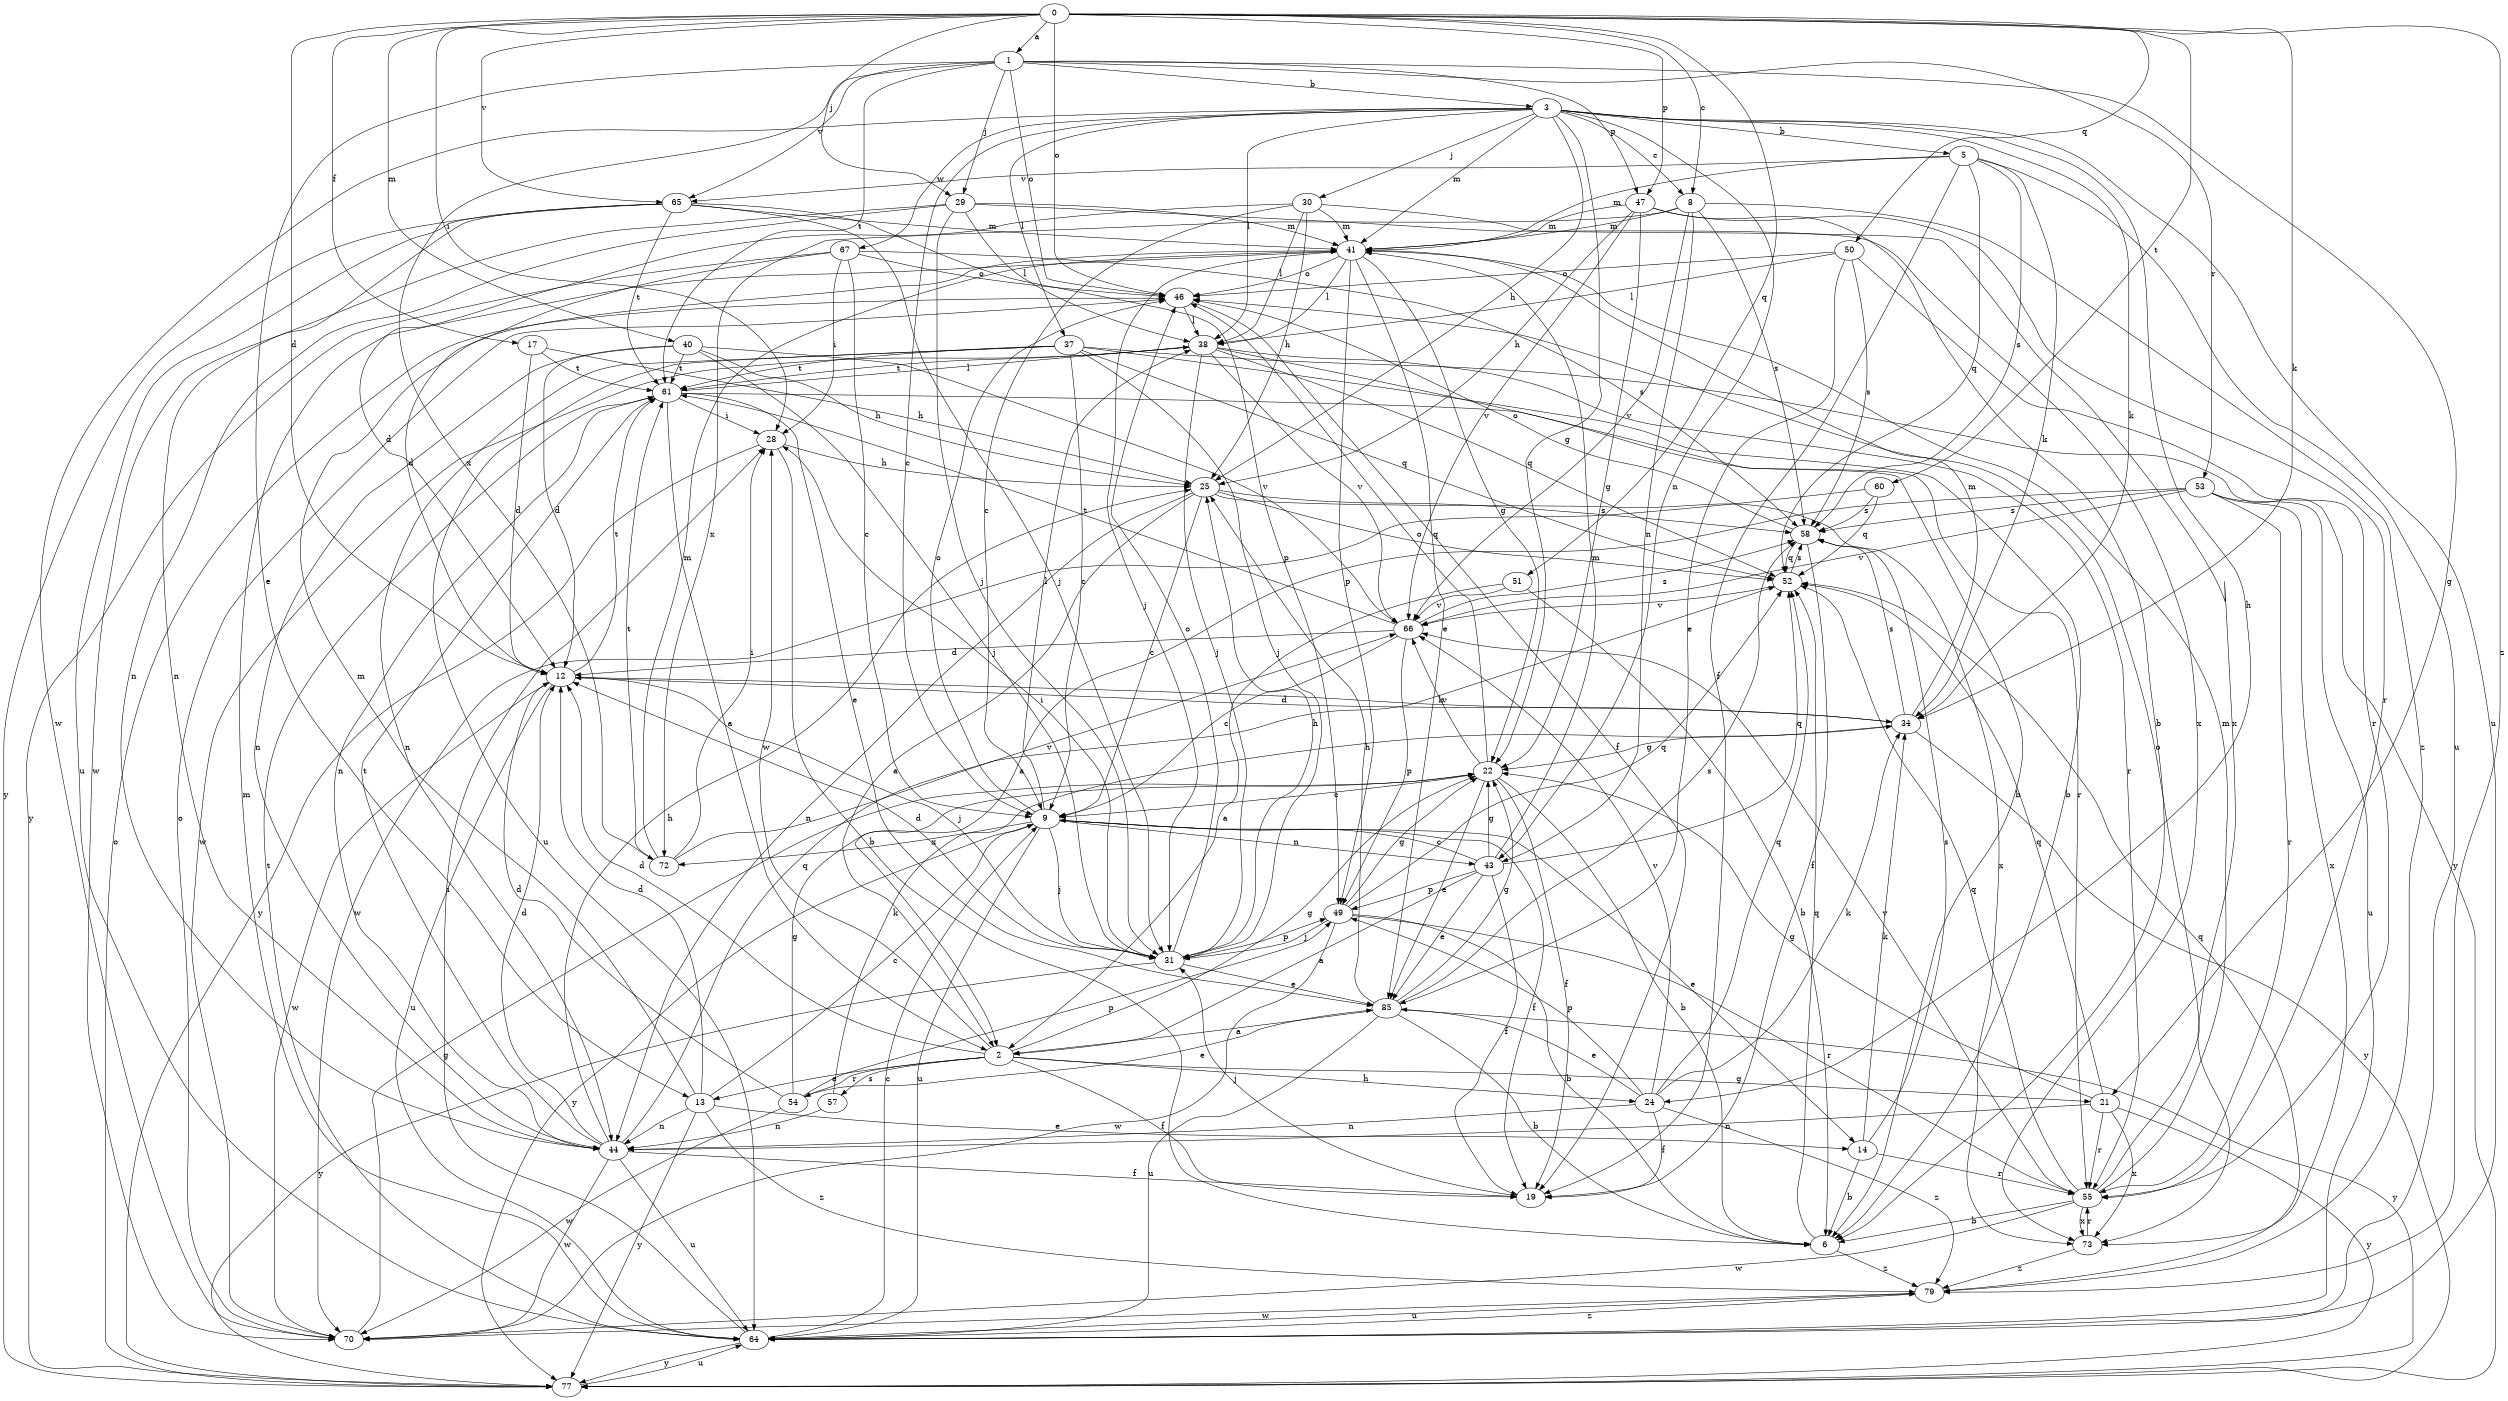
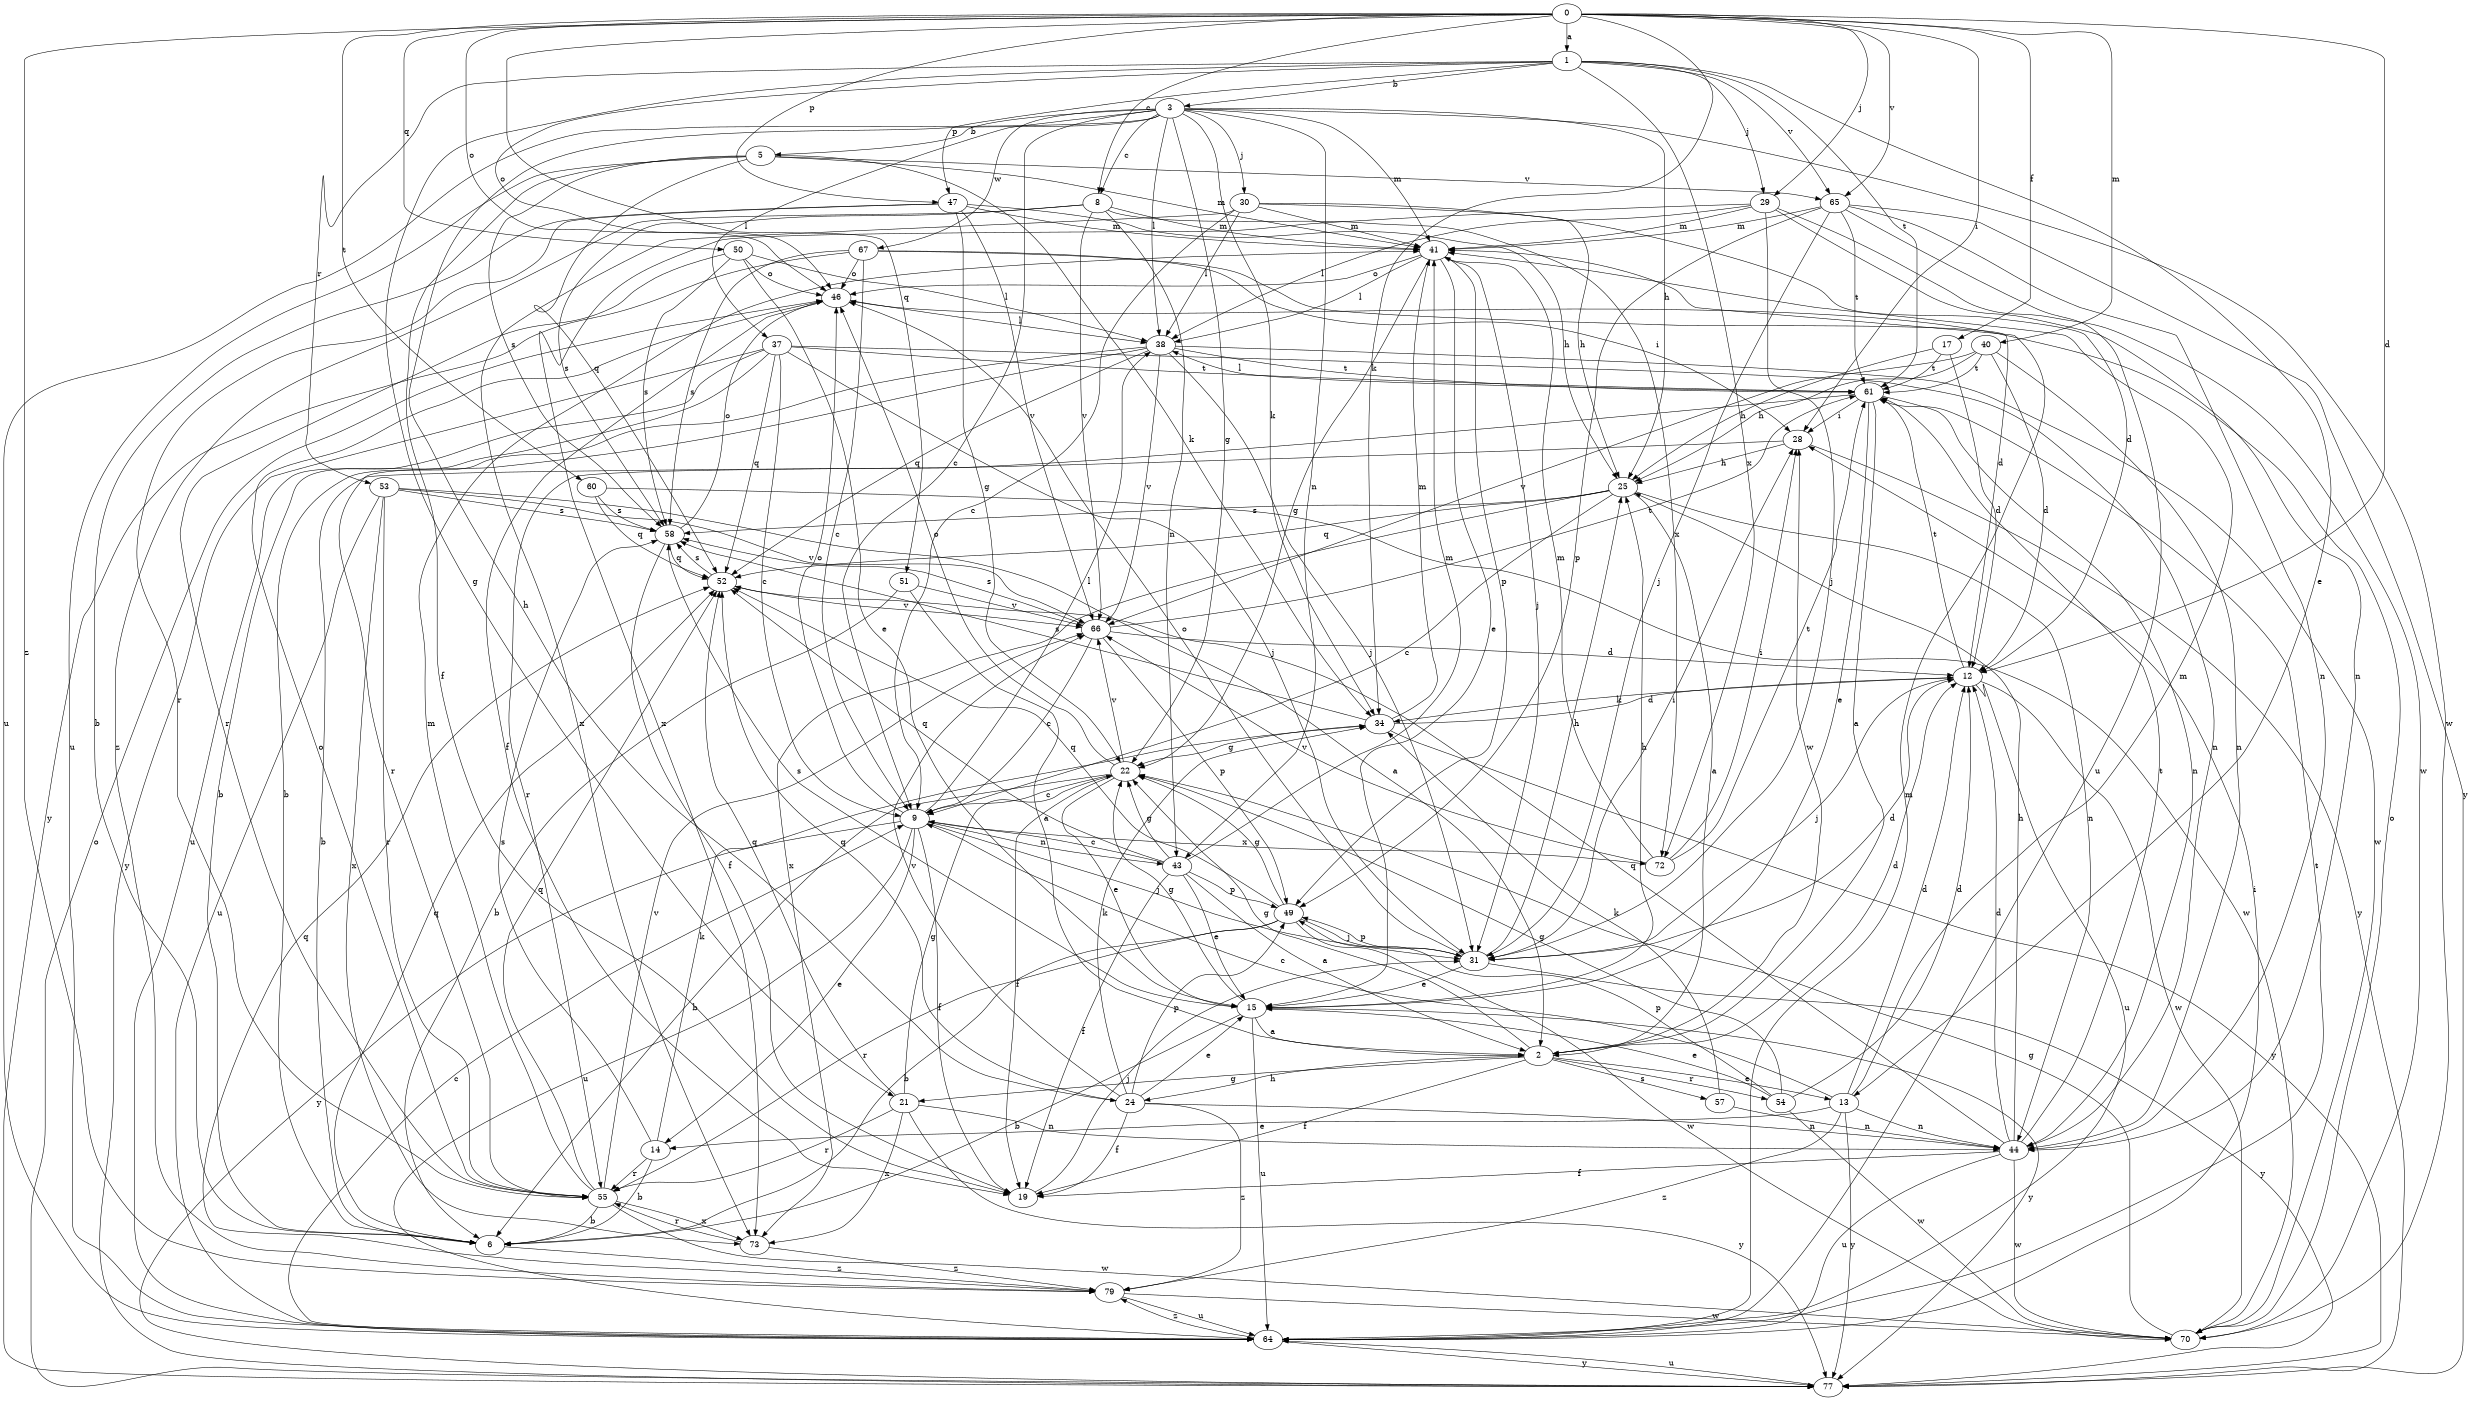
edge "40" -> "31": removed, label "j"
node "85": label "85" -> "15"
